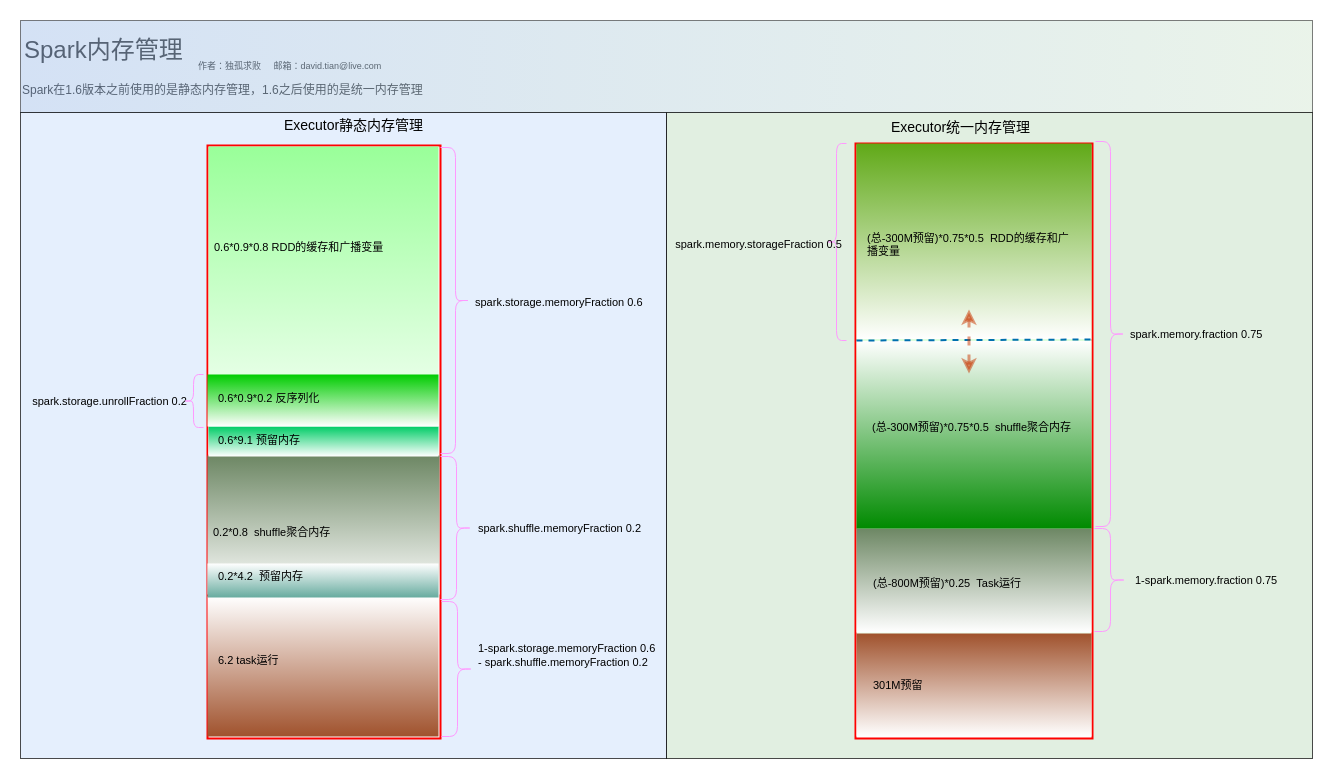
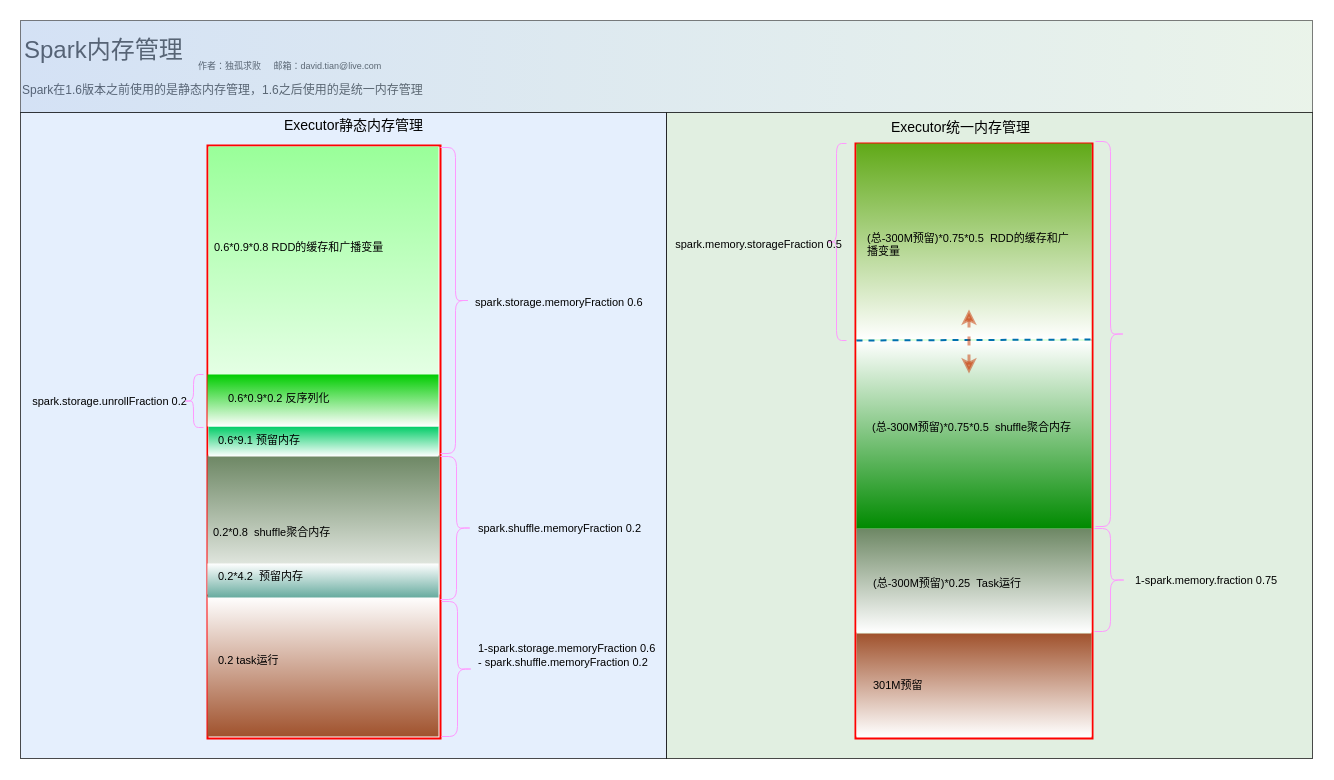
node "spark.memory.fraction 0.75": removed
node "0.6*0.9*0.2 反序列化": moved (298, 399) -> (308, 399)
node "(总-800M预留)*0.25 Task运行": label "(总-800M预留)*0.25 Task运行" -> "(总-300M预留)*0.25 Task运行"
node "6.2 task运行": label "6.2 task运行" -> "0.2 task运行"
